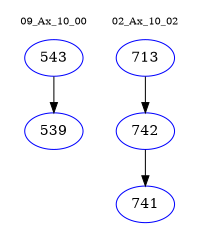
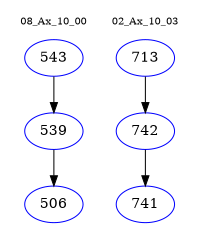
cluster "09_Ax_10_00": label "09_Ax_10_00" -> "08_Ax_10_00"
cluster "02_Ax_10_02": label "02_Ax_10_02" -> "02_Ax_10_03"
node "506": added
